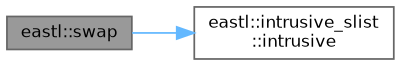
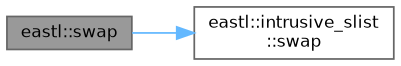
node "eastl::intrusive_slist ::intrusive": label "eastl::intrusive_slist ::intrusive" -> "eastl::intrusive_slist ::swap"
